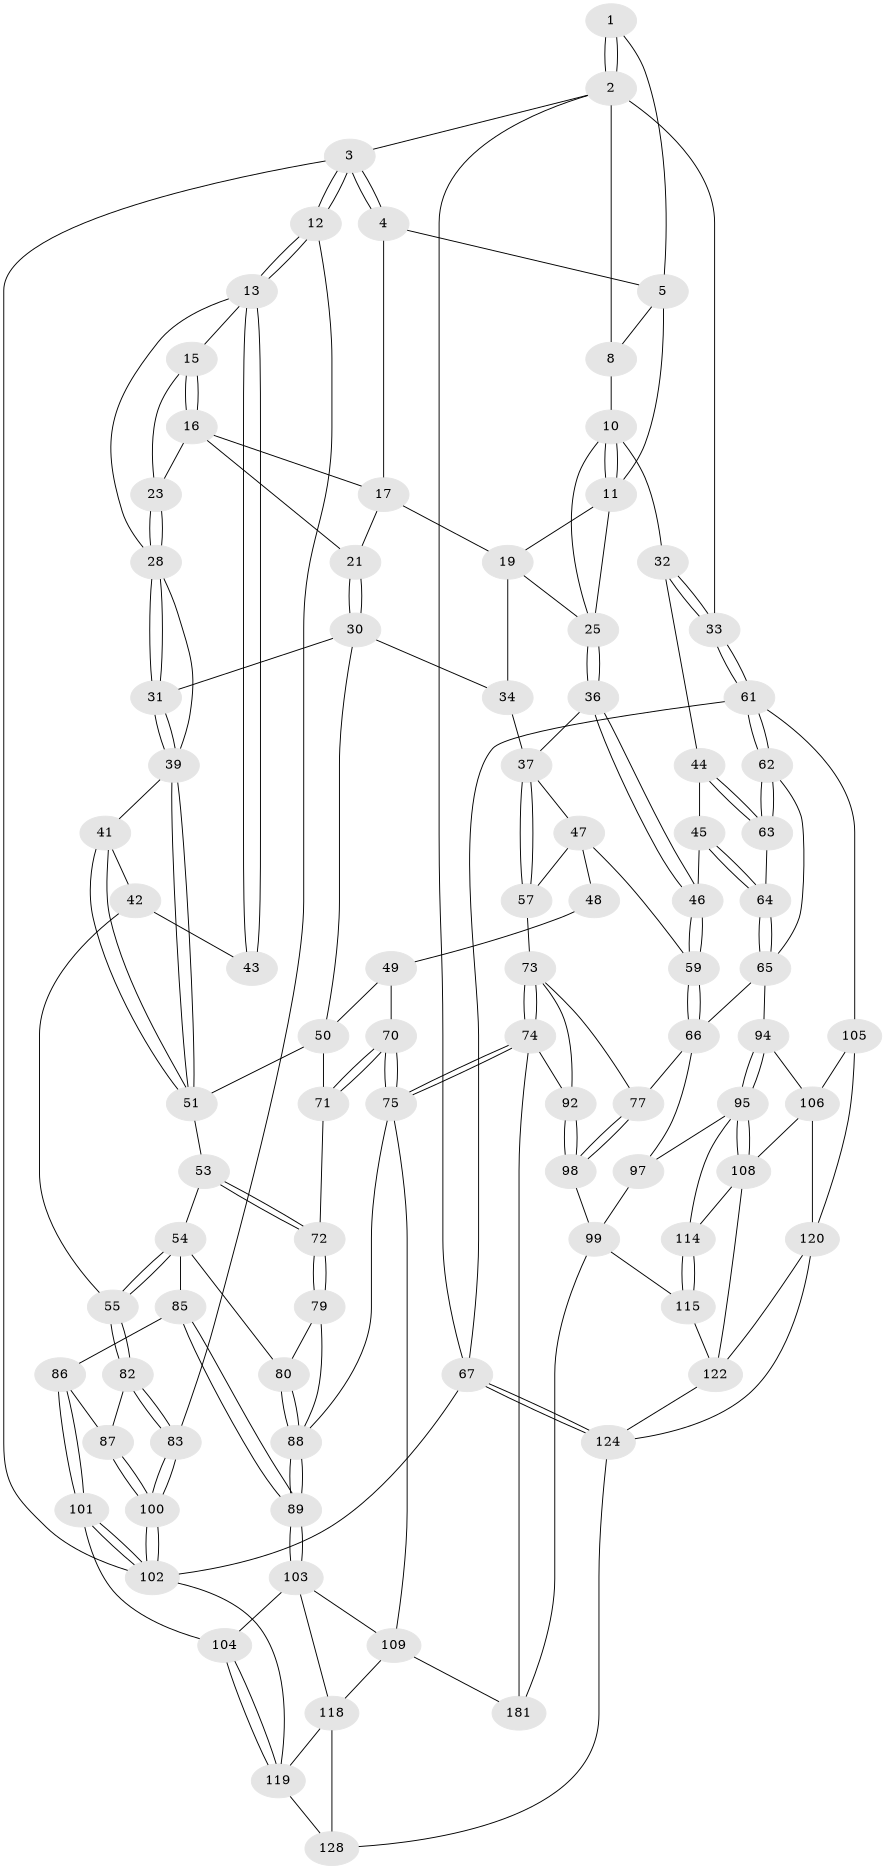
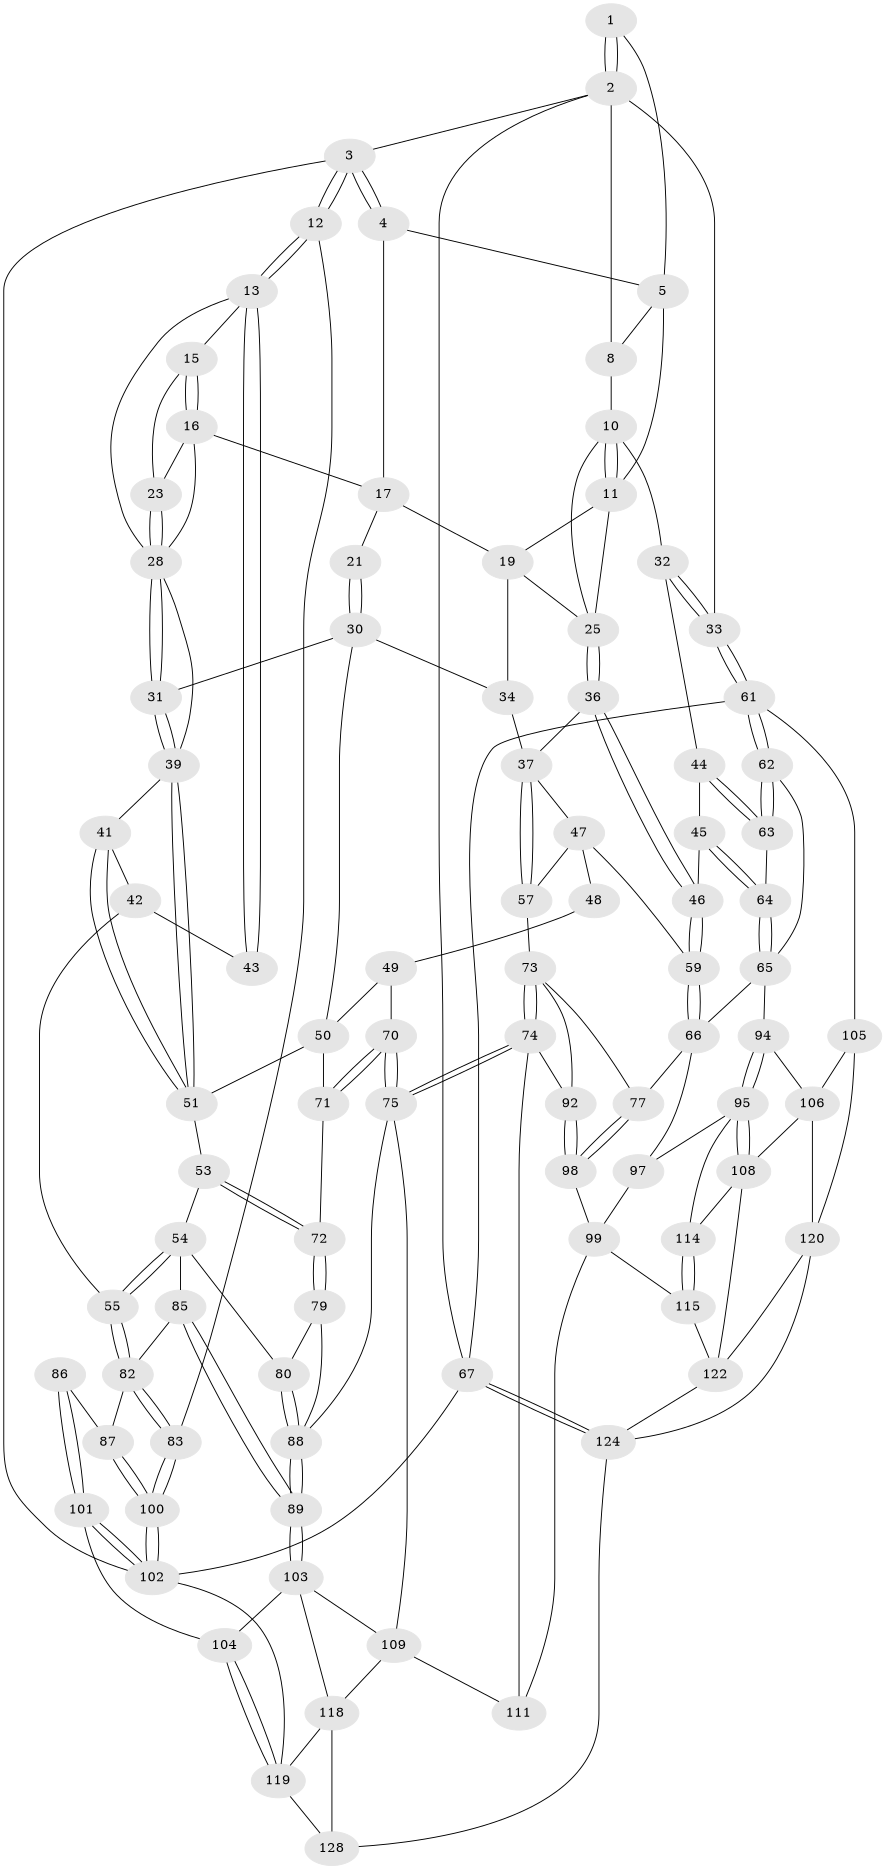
edge "16" -- "21": now "16" -- "28"
edge "85" -- "86": now "85" -- "82"
node "181": label "181" -> "111"
